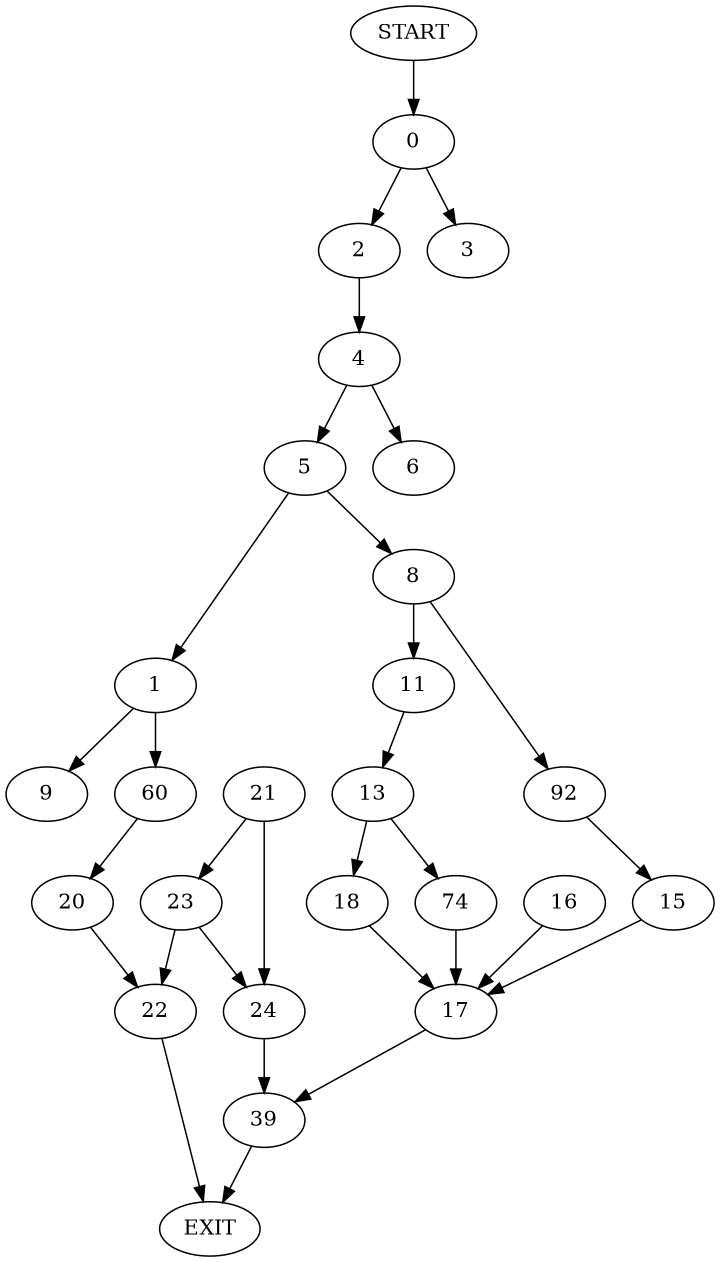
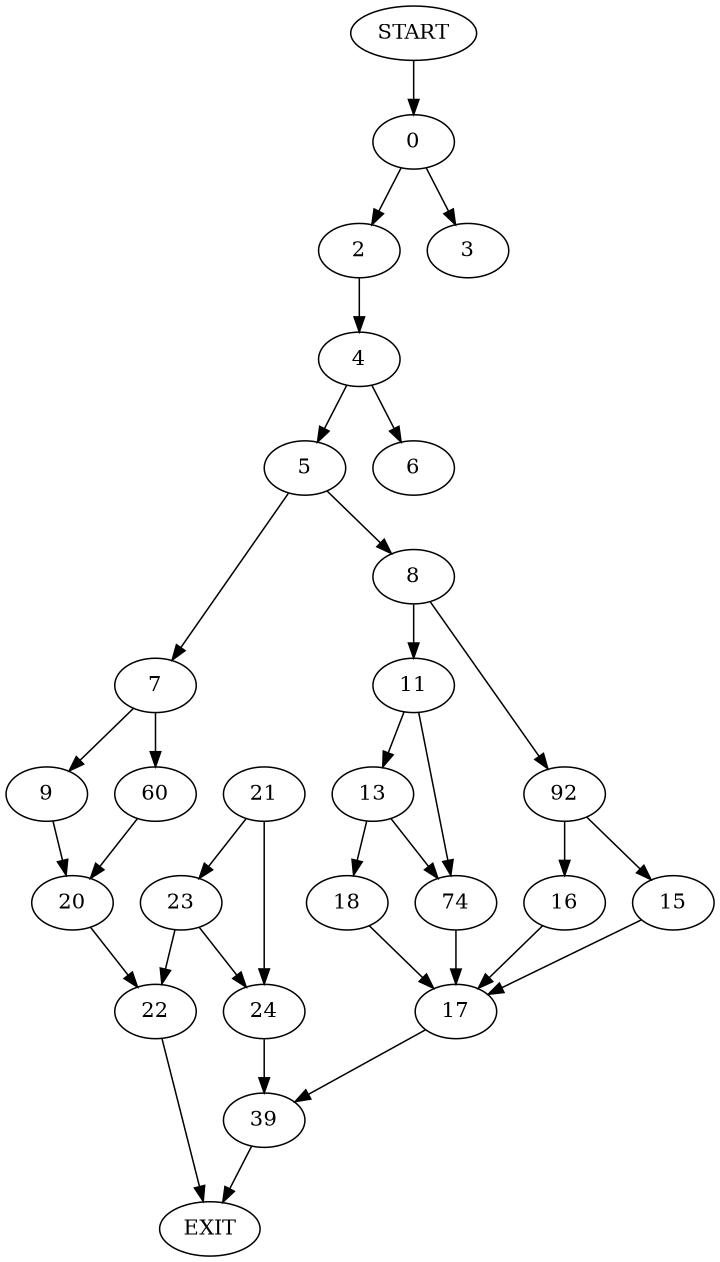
node "1": label "1" -> "7"
edge "11" -> "74": added
edge "9" -> "20": added
edge "92" -> "16": added
